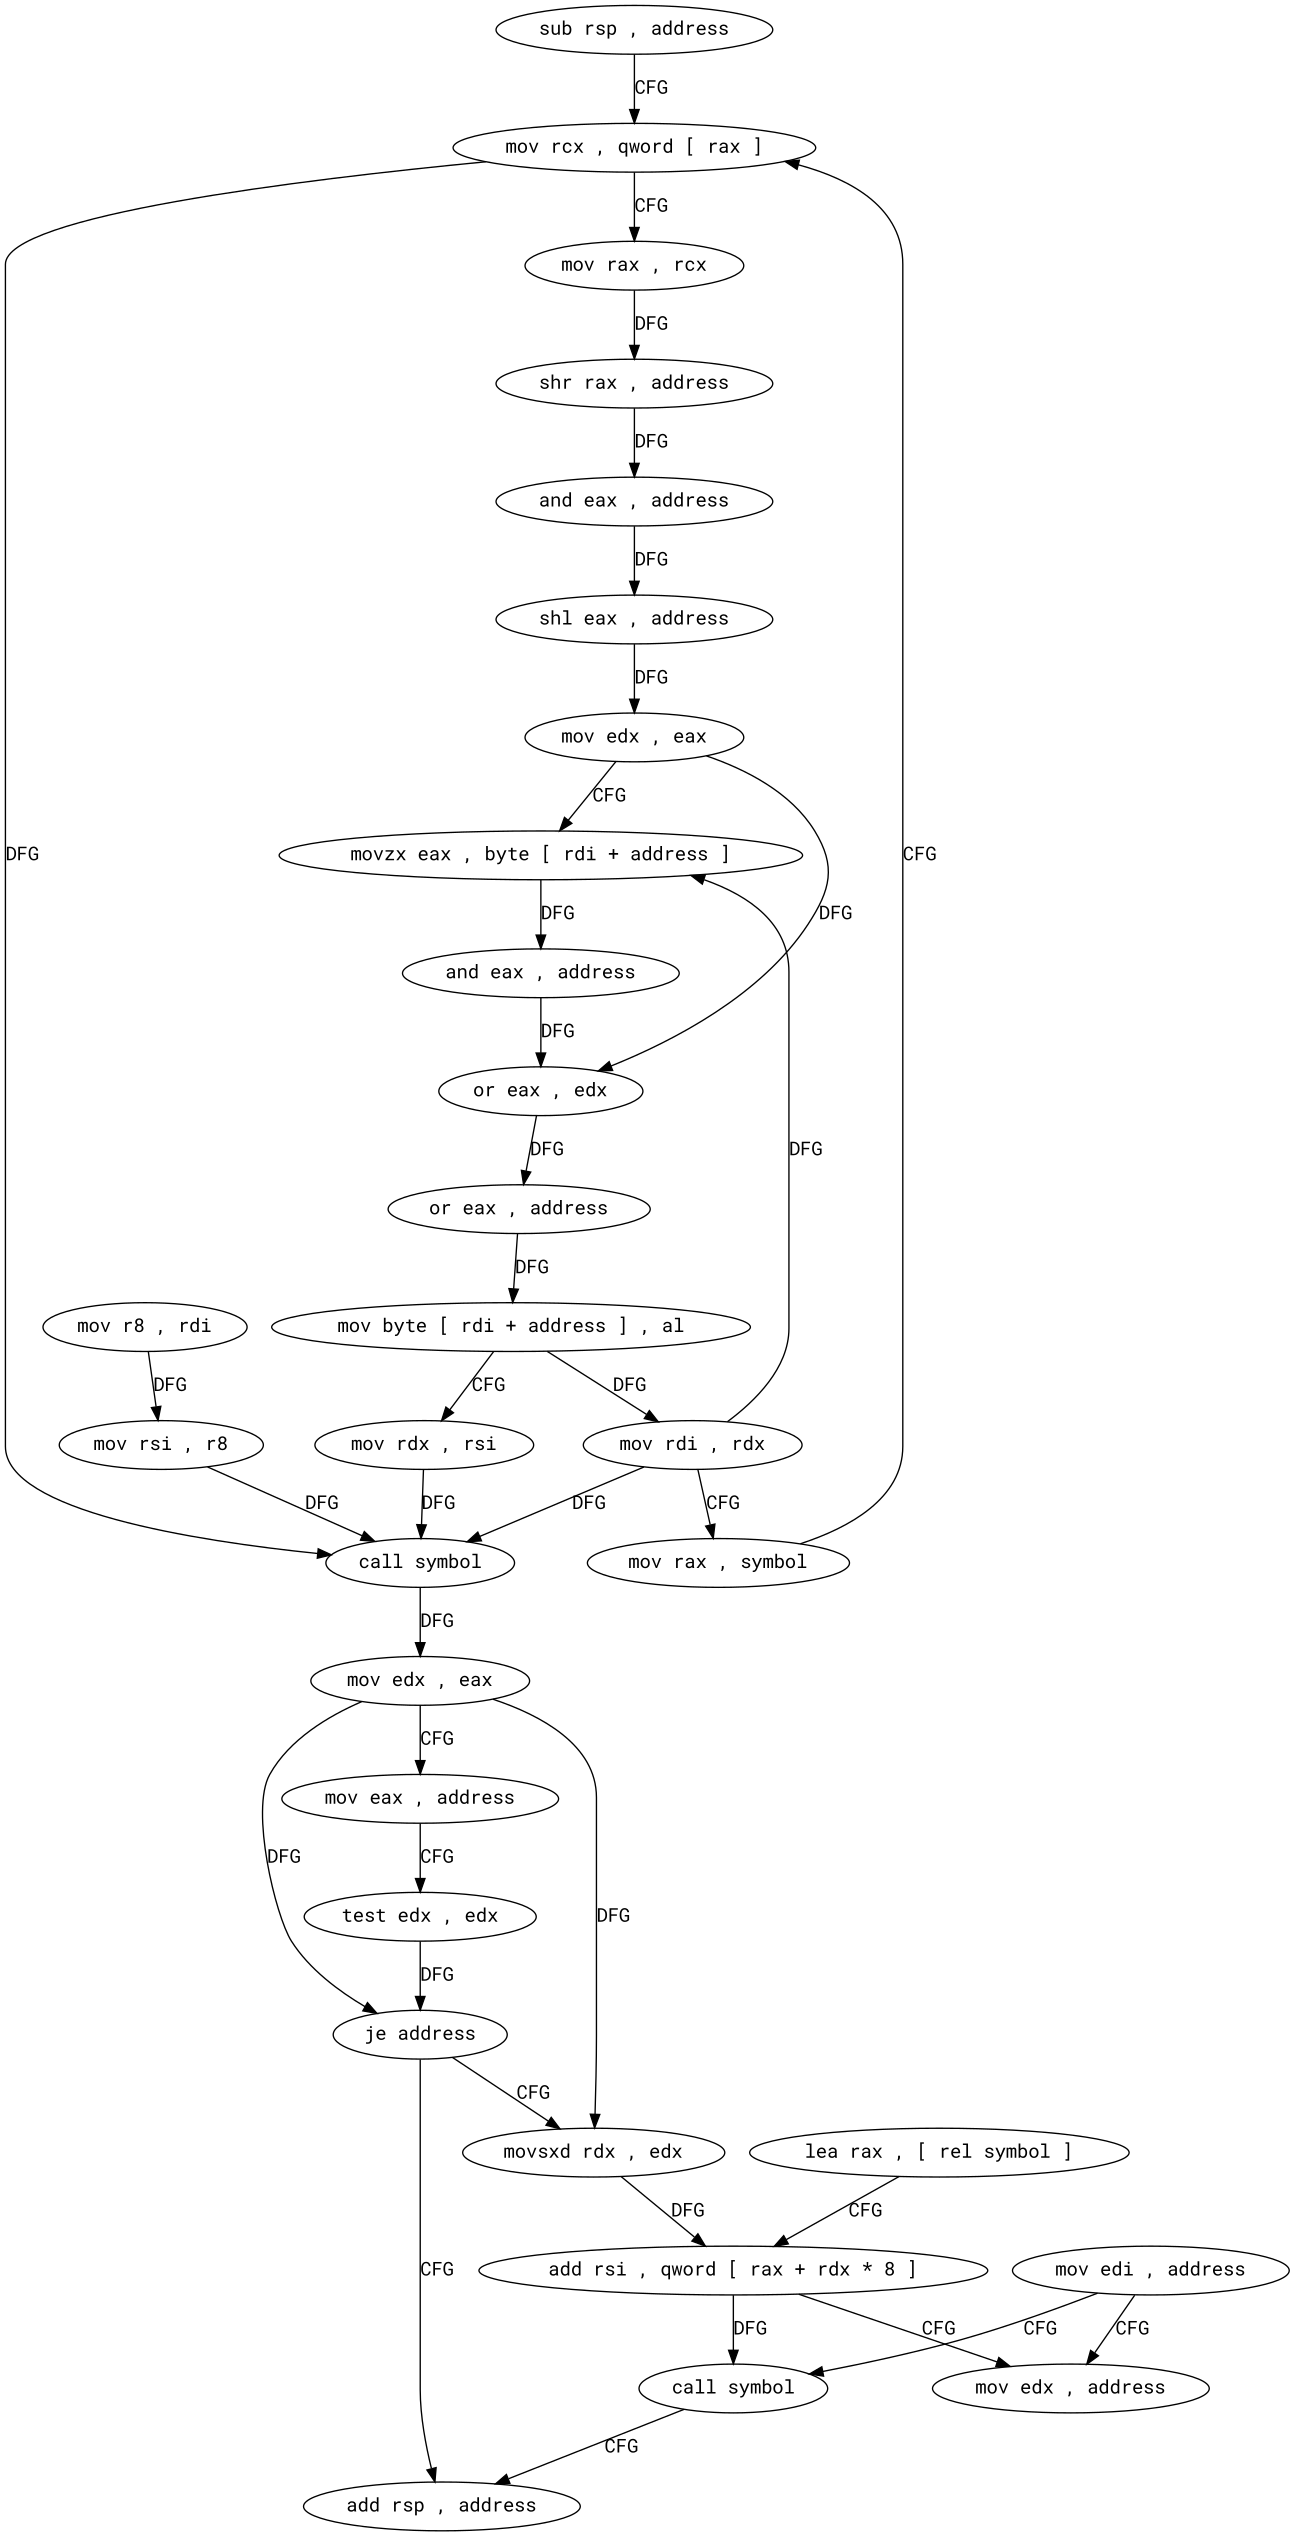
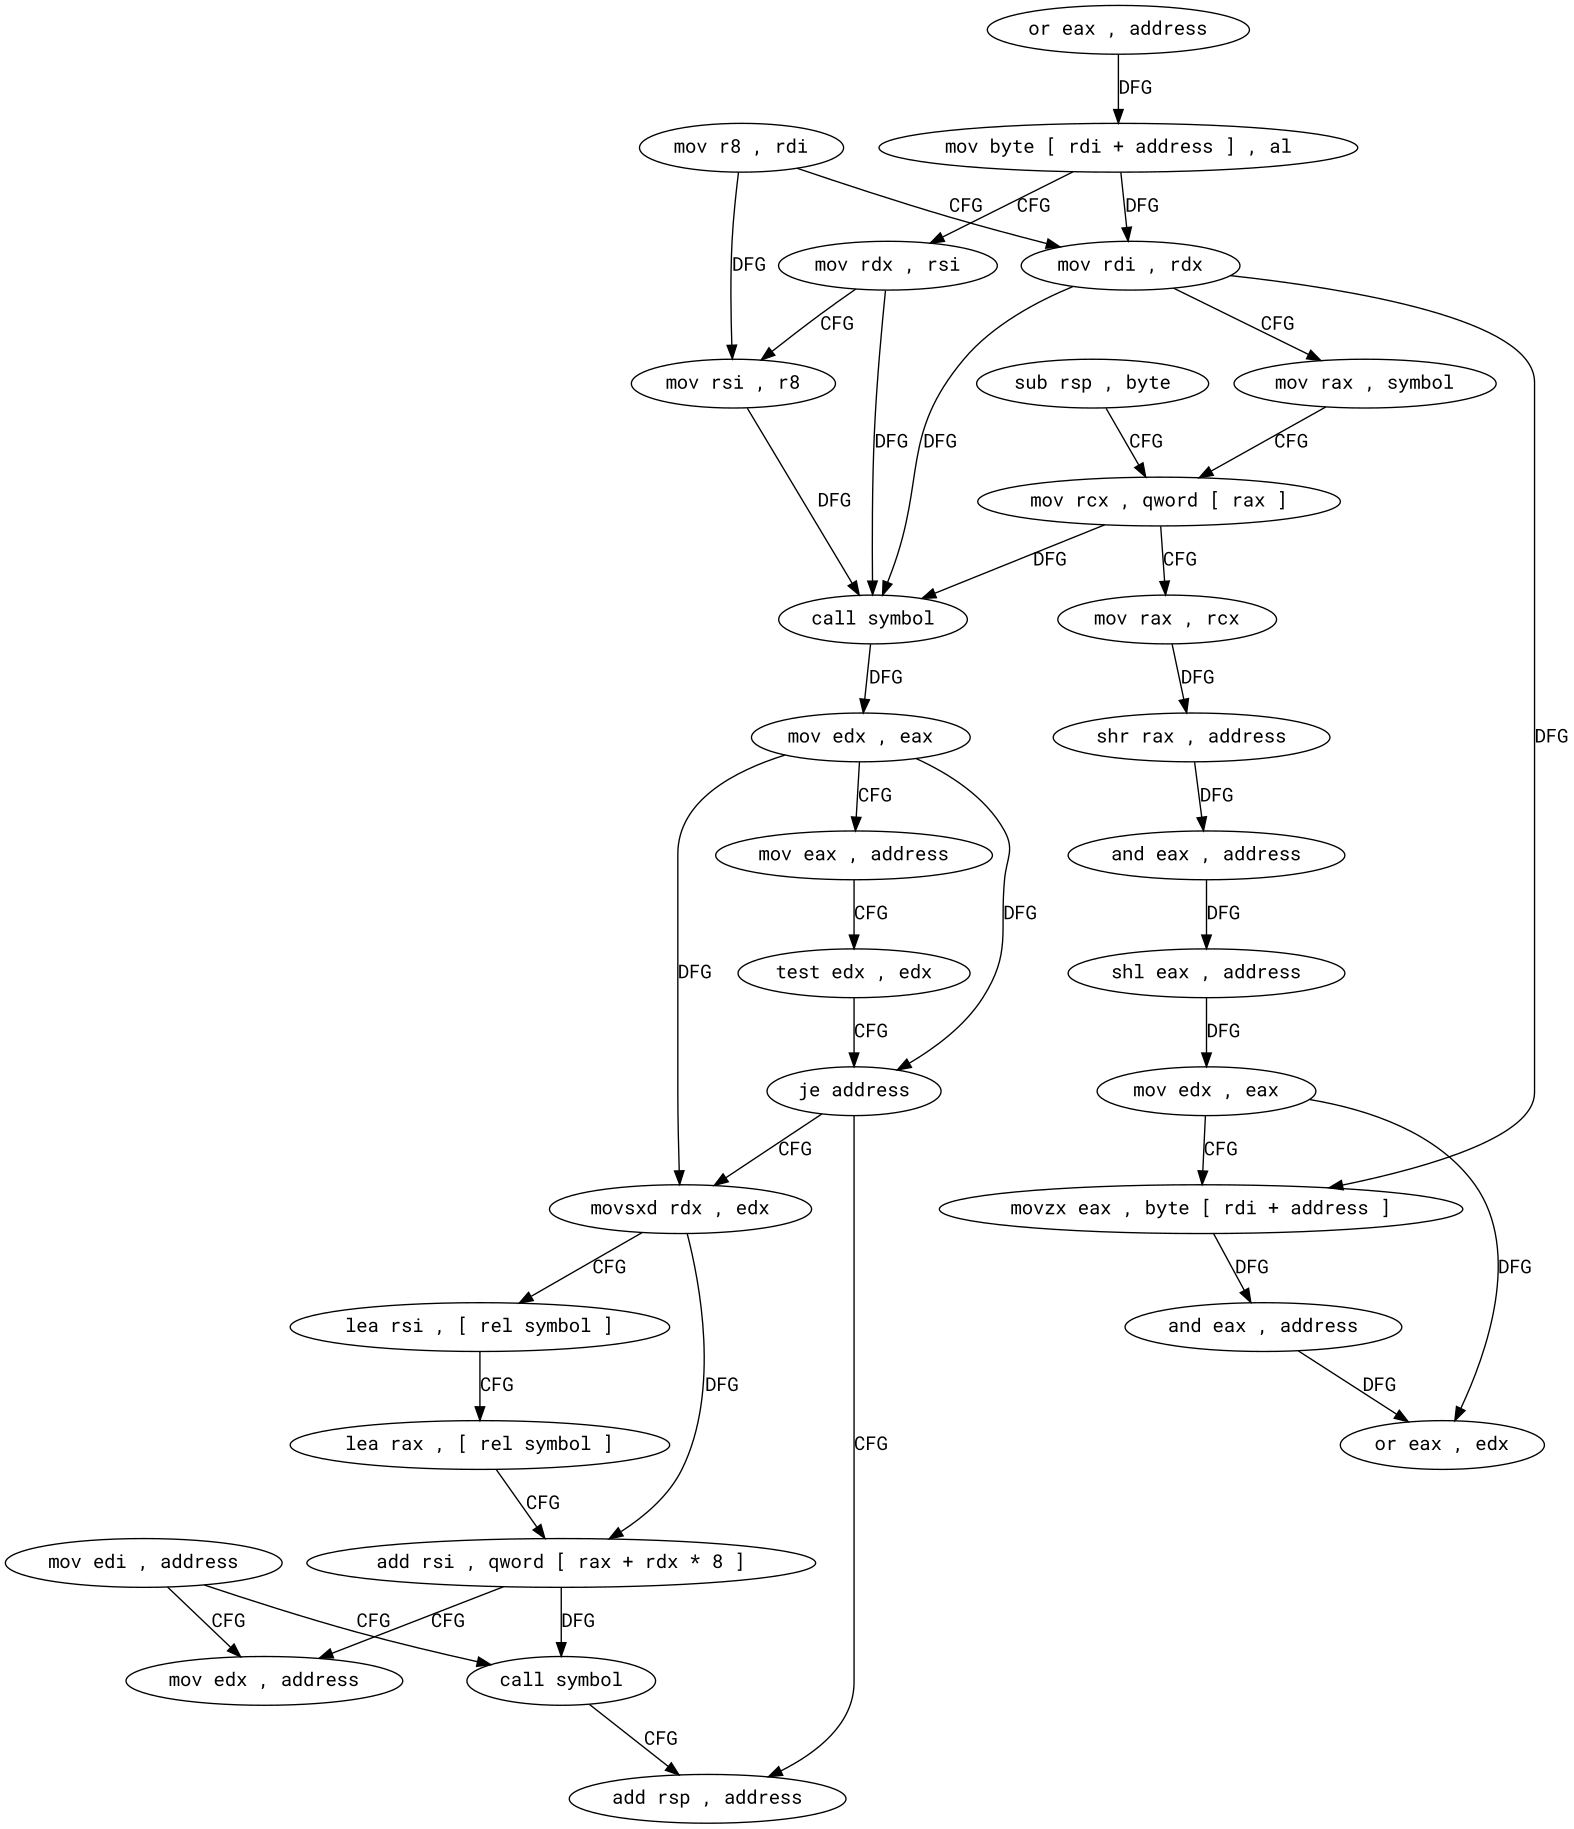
node "sub rsp , address": label "sub rsp , address" -> "sub rsp , byte"
edge "mov r8 , rdi" -> "mov rdi , rdx": added, label "CFG"
edge "mov rdx , rsi" -> "mov rsi , r8": added, label "CFG"
edge "or eax , edx" -> "or eax , address": removed, label "DFG"
node "lea rsi , [ rel symbol ]": added
edge "test edx , edx" -> "je address": label "DFG" -> "CFG"
